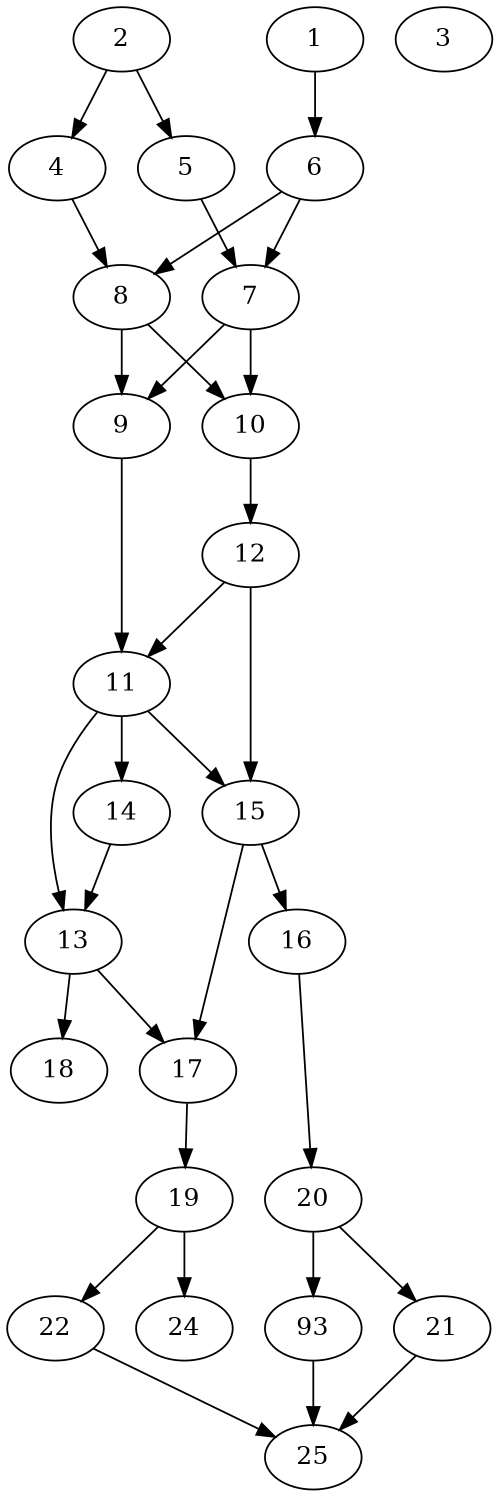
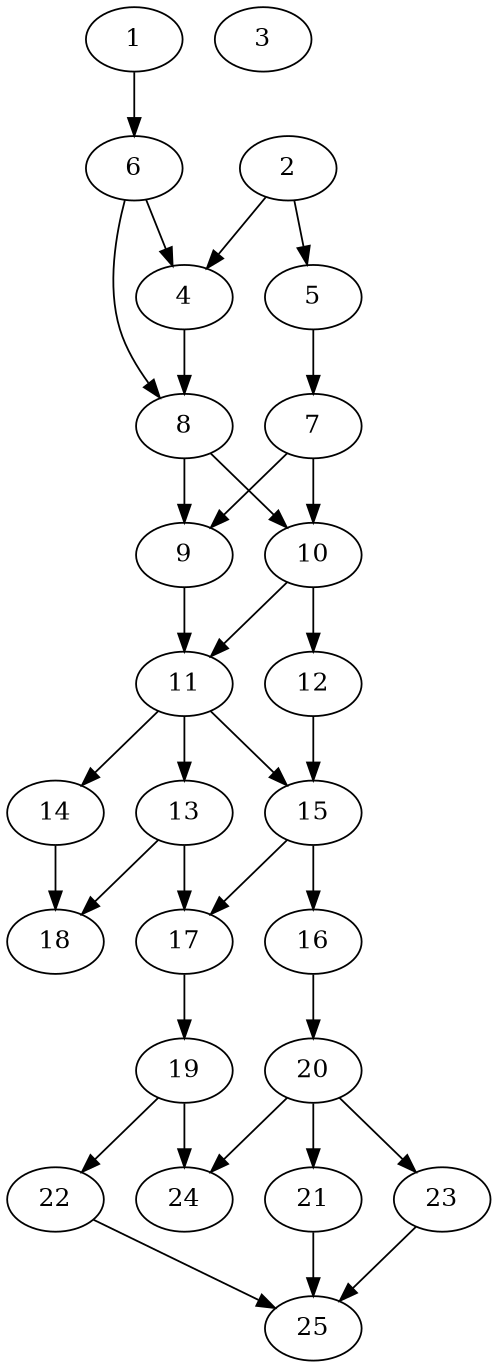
edge "6" -> "7": now "6" -> "4"
edge "12" -> "11": now "10" -> "11"
edge "14" -> "13": now "14" -> "18"
edge "20" -> "24": added
node "93": label "93" -> "23"
